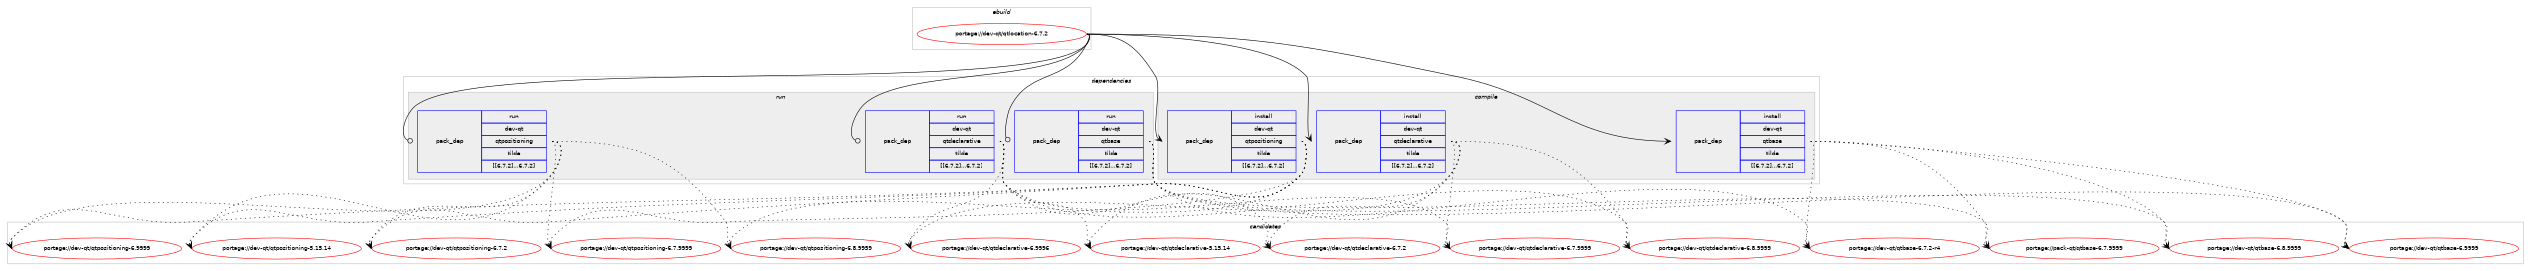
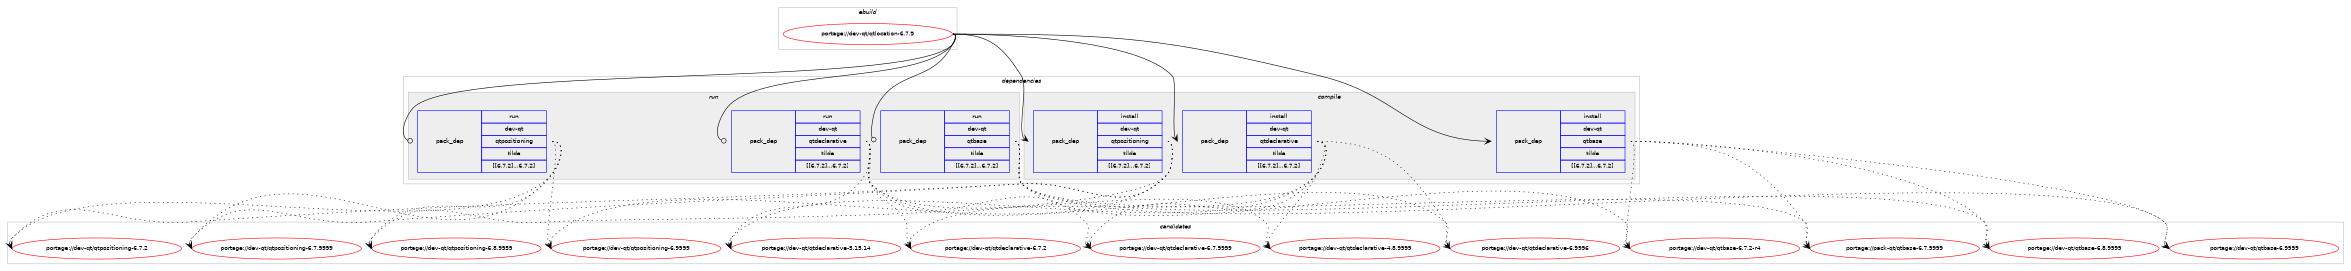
node "portage://dev-qt/qtlocation-6.7.2": label "portage://dev-qt/qtlocation-6.7.2" -> "portage://dev-qt/qtlocation-6.7.9"
node "portage://dev-qt/qtpositioning-5.15.14": removed
node "portage://dev-qt/qtdeclarative-6.8.9999": label "portage://dev-qt/qtdeclarative-6.8.9999" -> "portage://dev-qt/qtdeclarative-4.8.9999"
